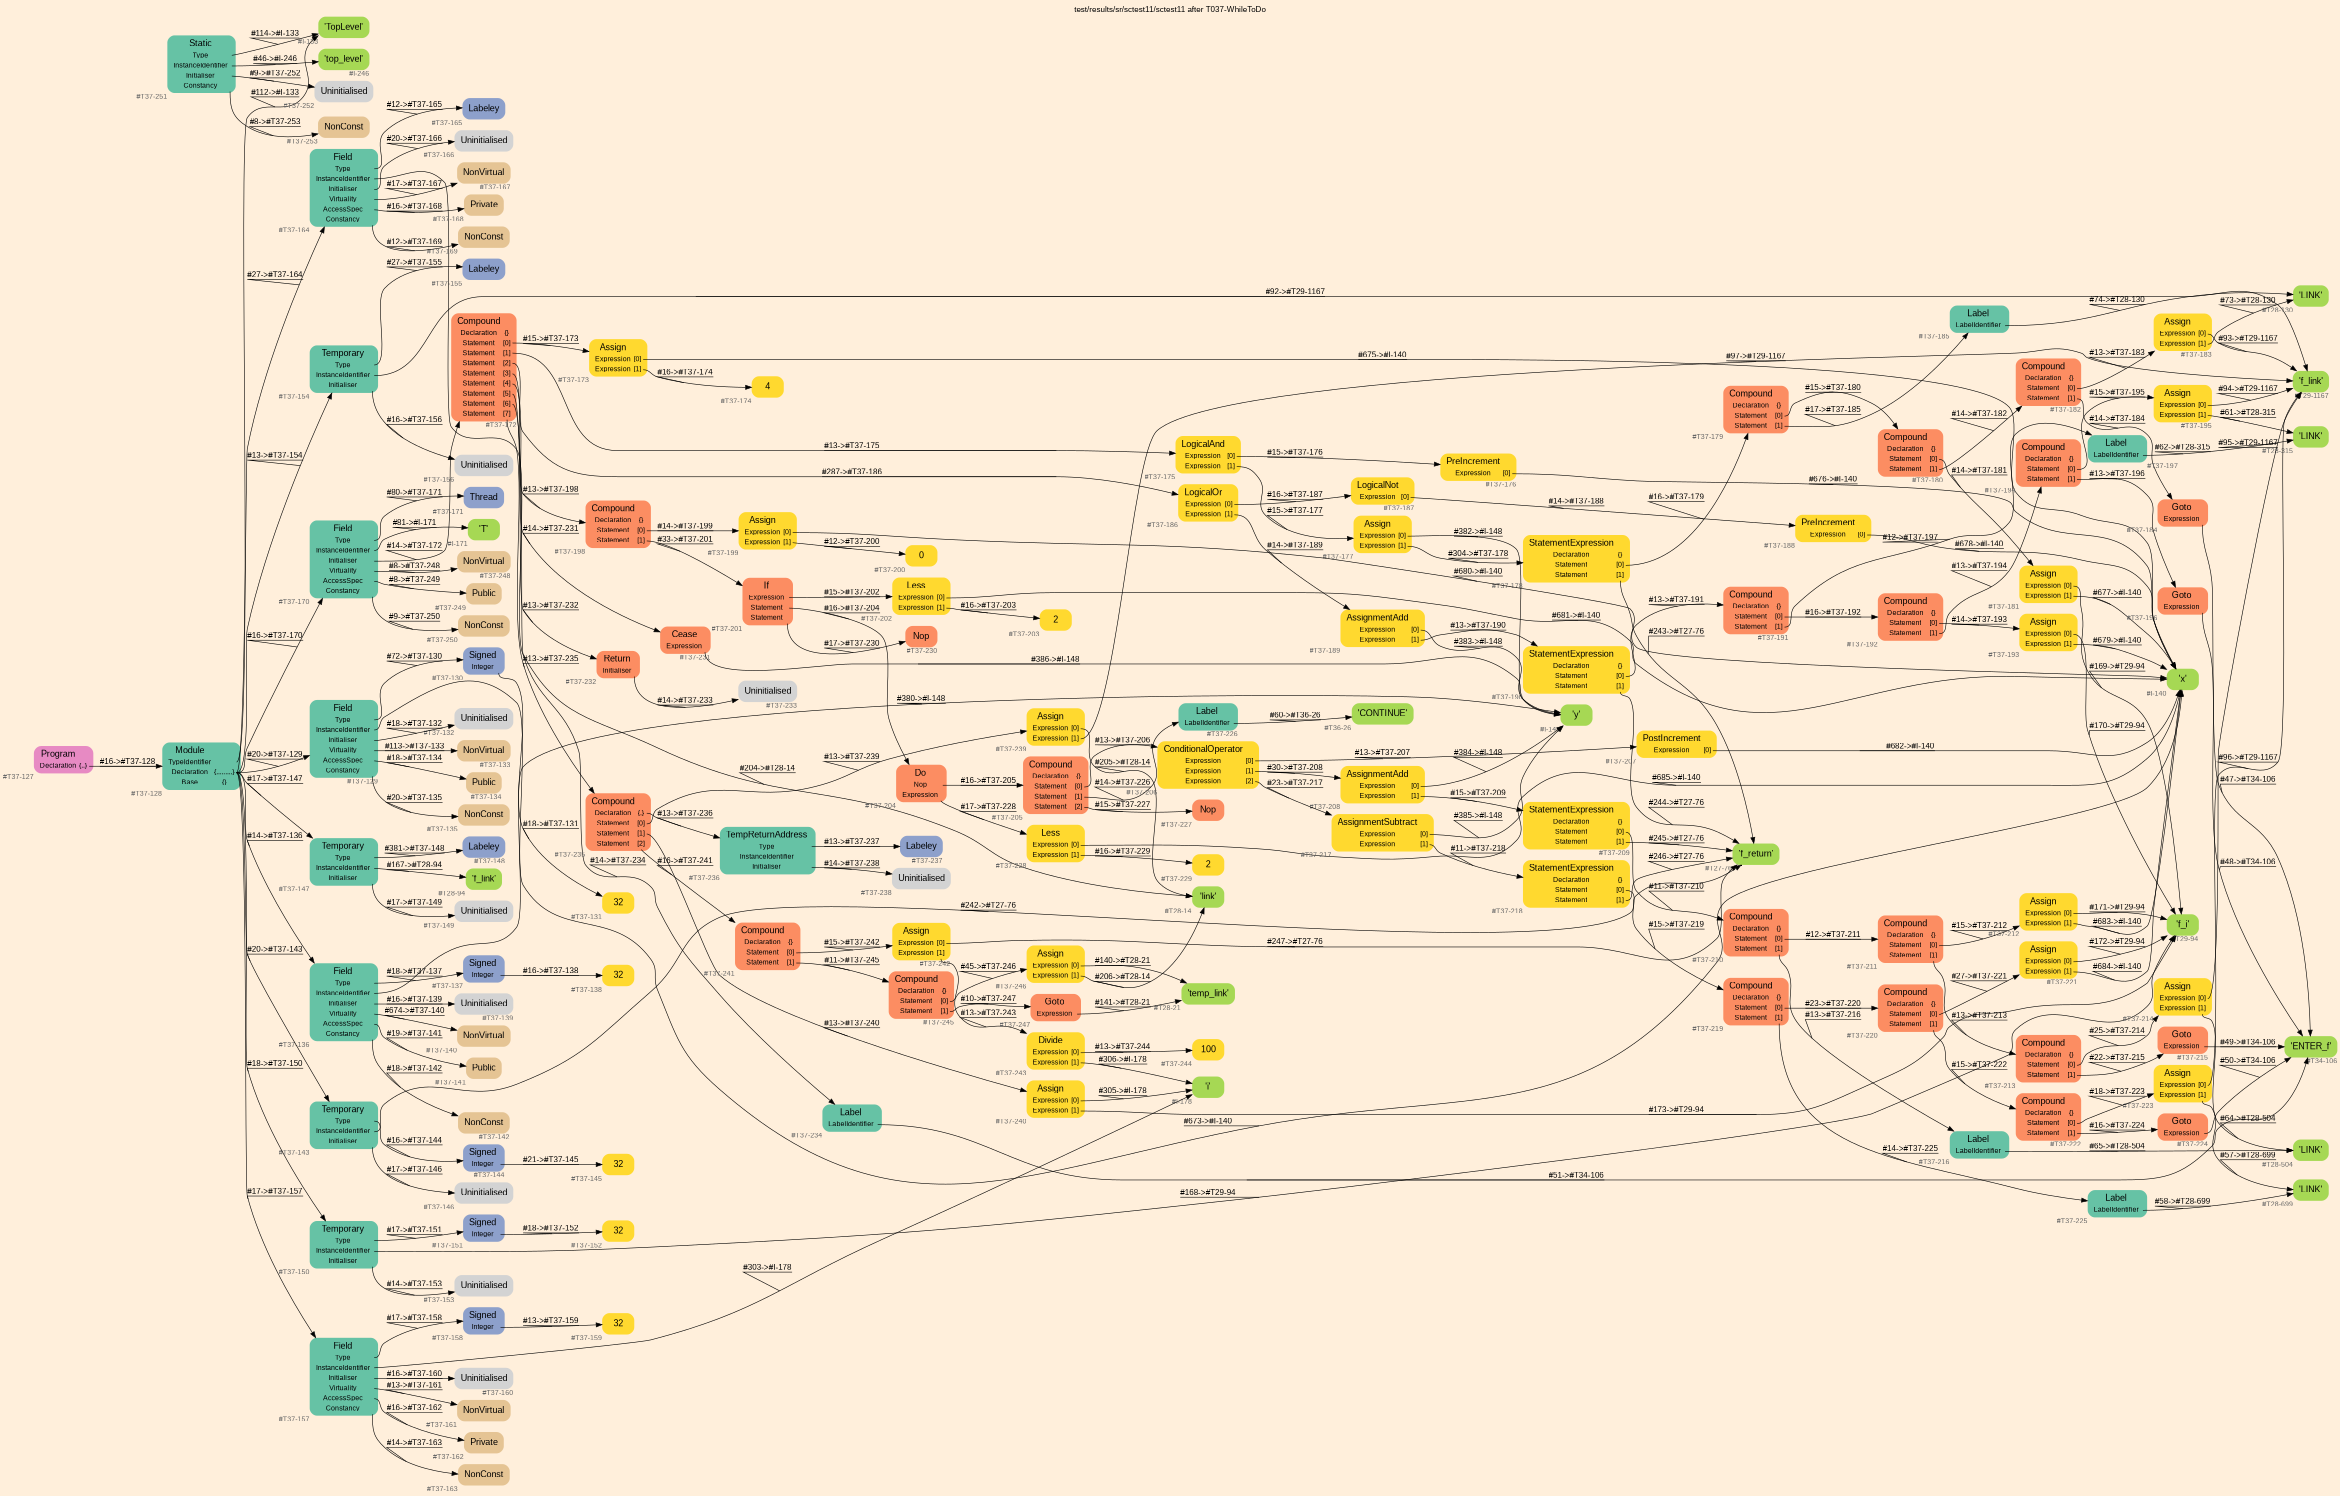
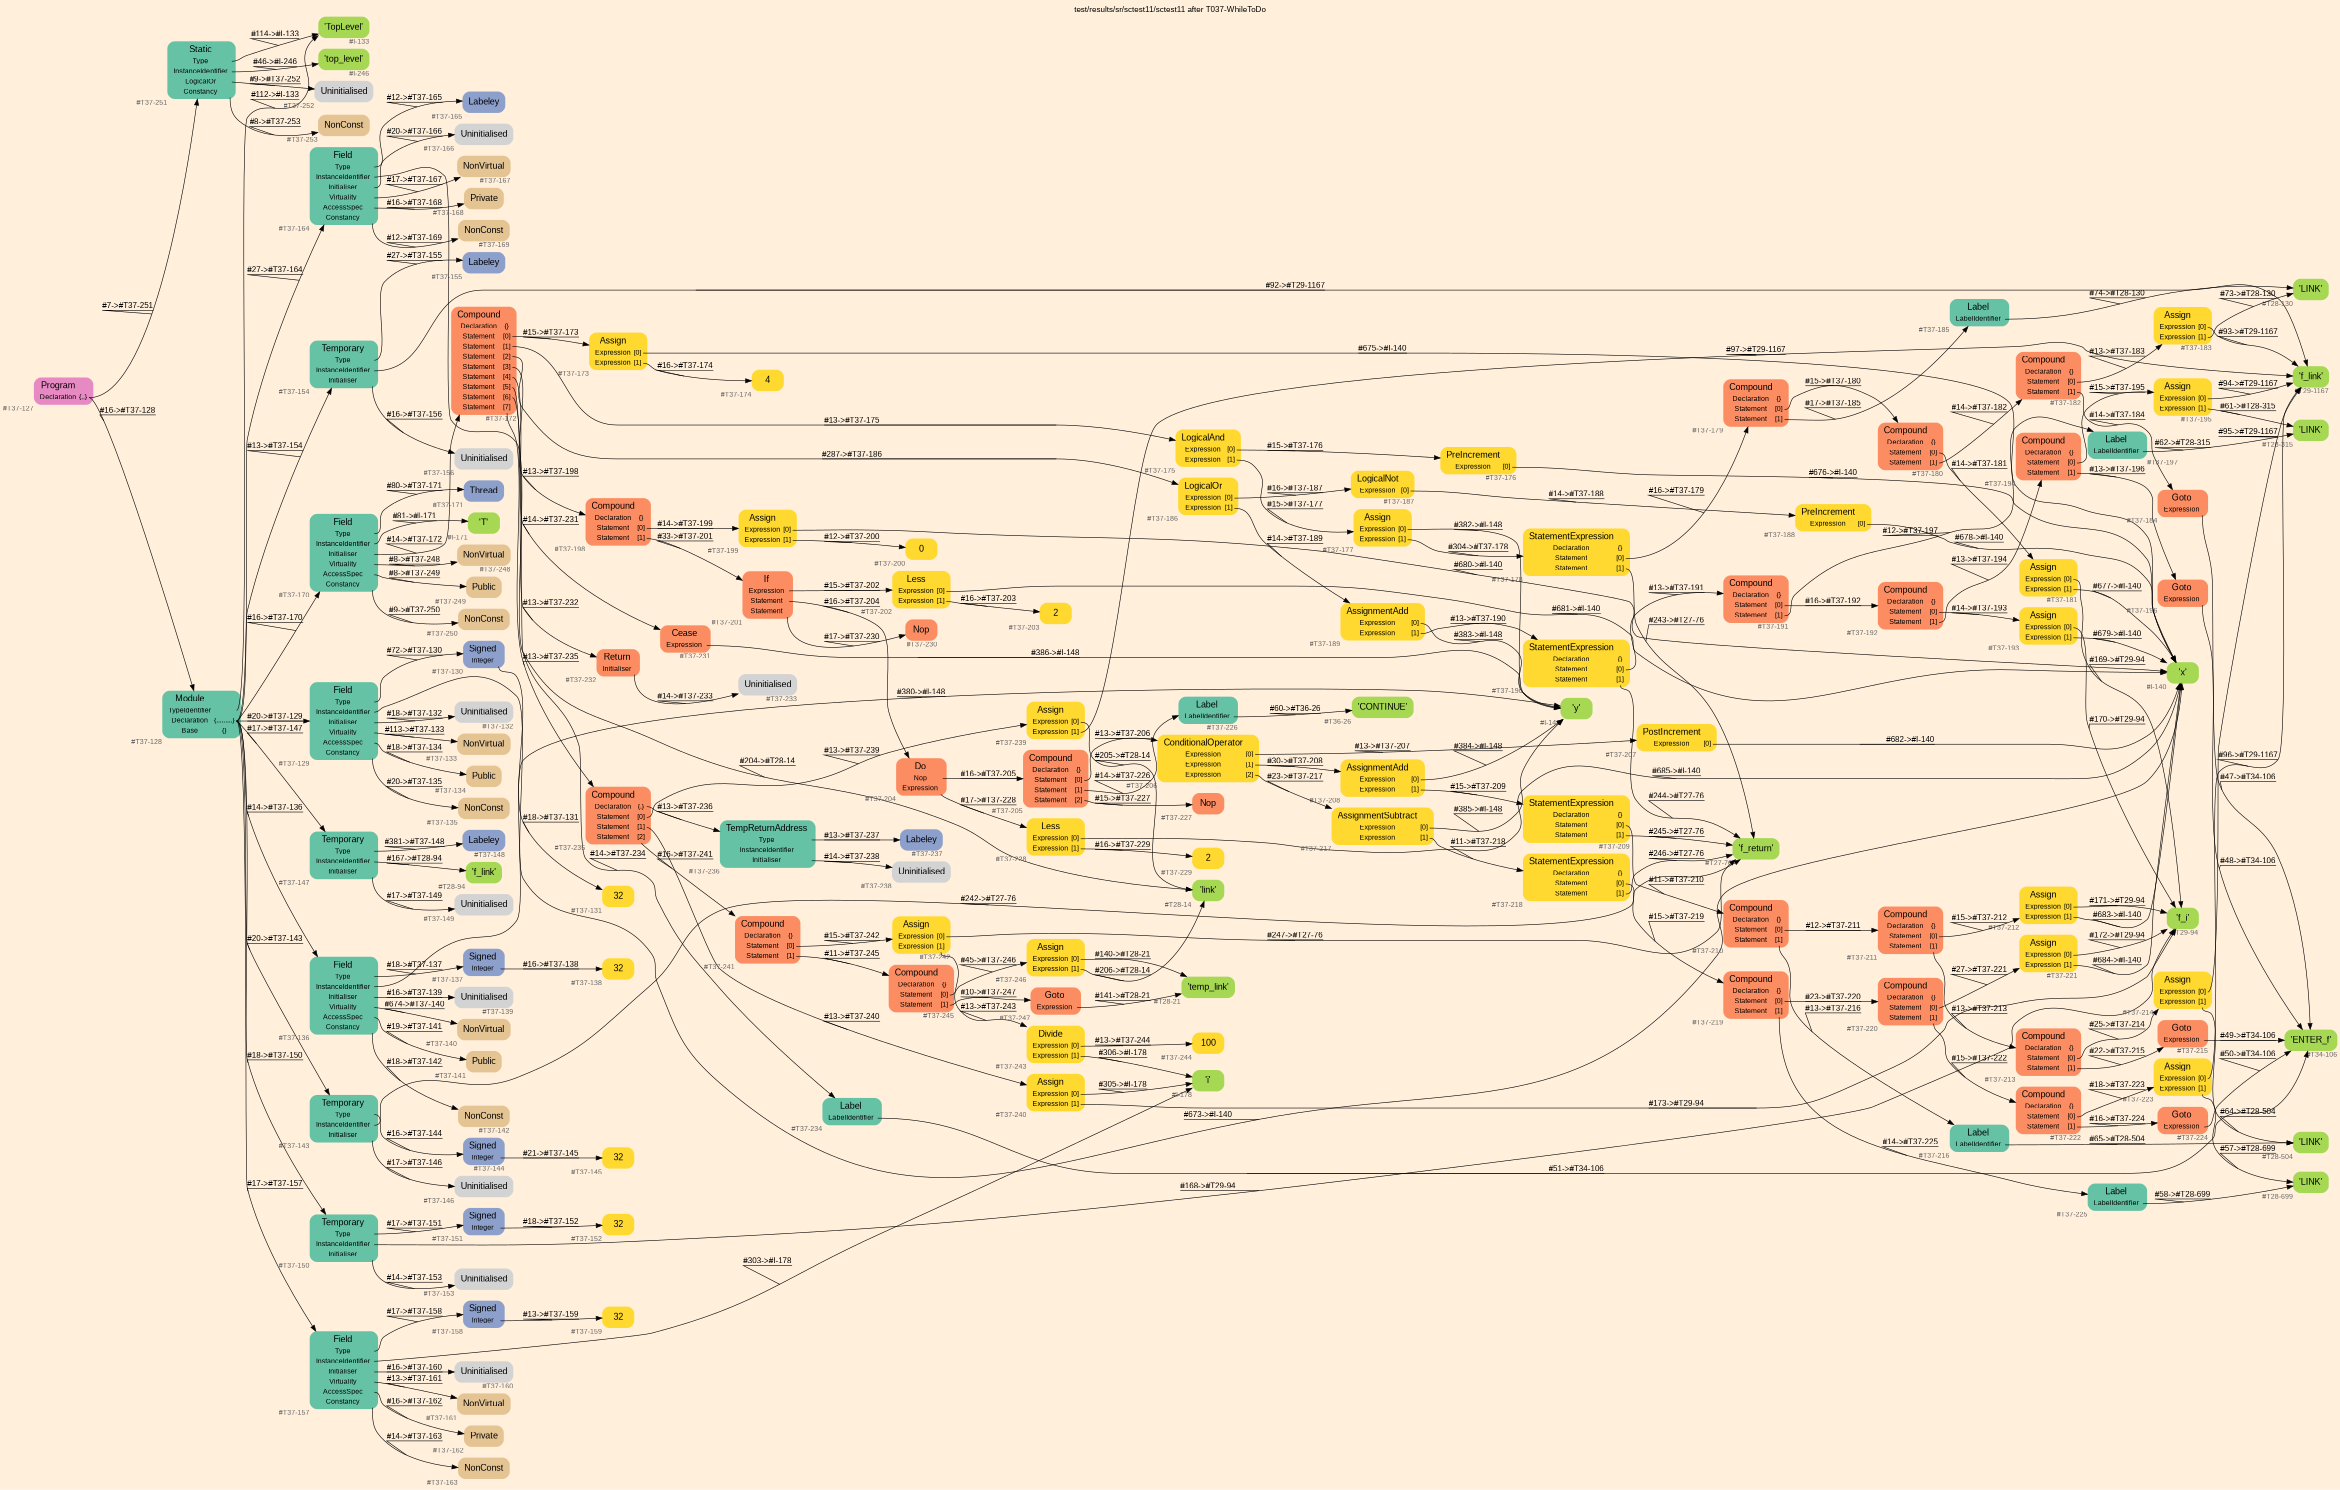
node "Static": text "Initialiser" -> "LogicalOr"
edge "Program" -> "Static": added, label "#7->#T37-251"
